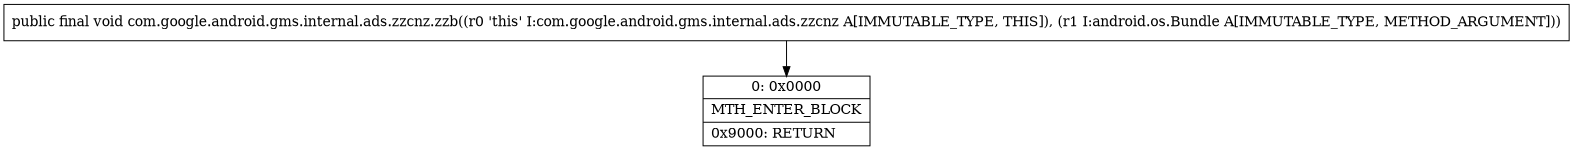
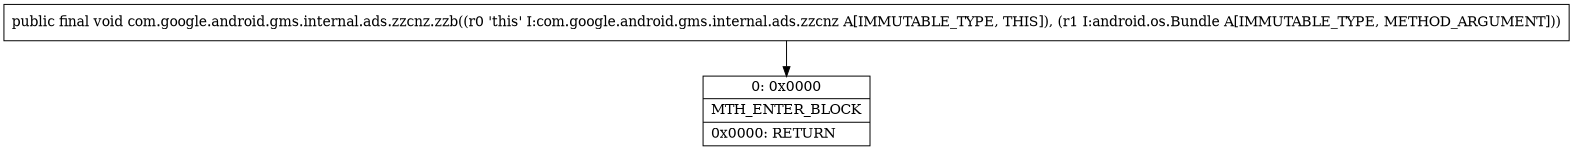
node "0: 0x0000": text "0x9000: RETURN" -> "0x0000: RETURN"
